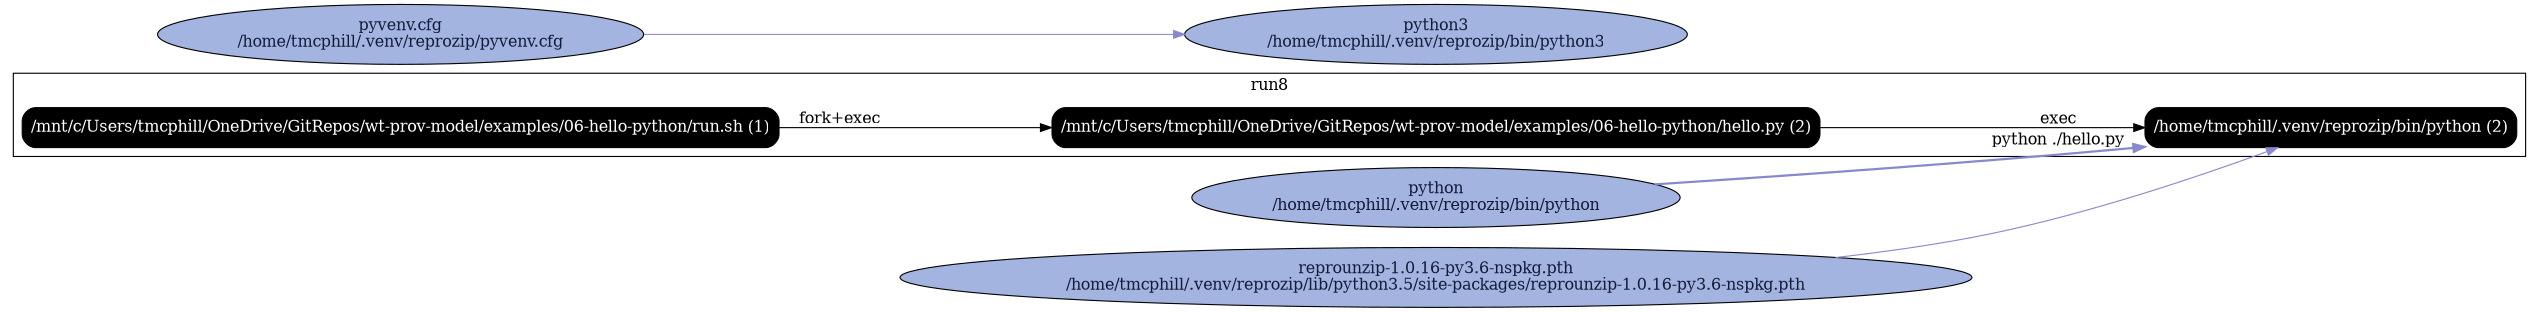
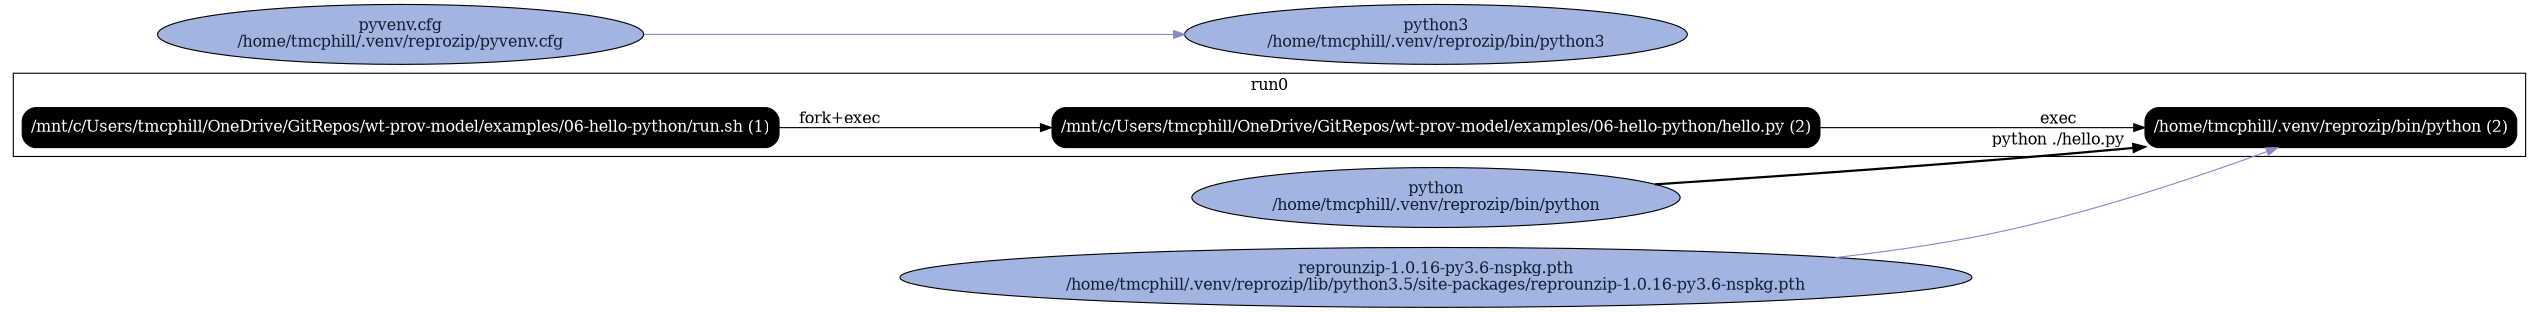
cluster "run8": label "run8" -> "run0"
edge "python /home/tmcphill/.venv/reprozip/bin/python" -> "/home/tmcphill/.venv/reprozip/bin/python (2)": color #8888cc -> black
